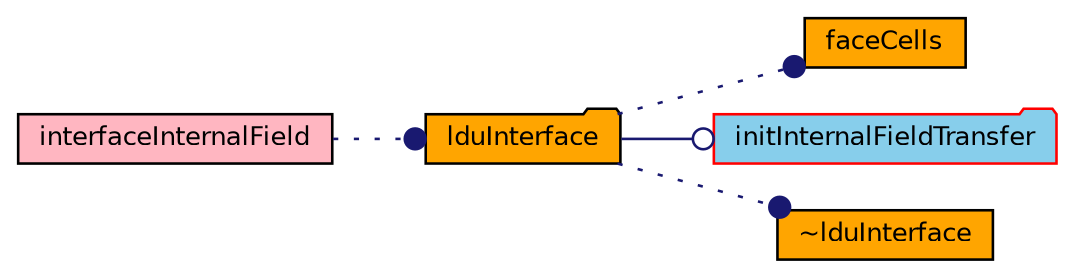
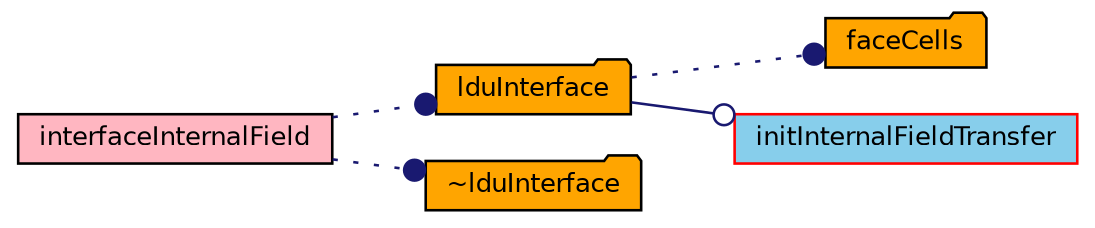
node "faceCells": shape box -> folder
node "initInternalFieldTransfer": shape folder -> box
edge "lduInterface" -> "~lduInterface": now "interfaceInternalField" -> "~lduInterface"
node "~lduInterface": shape box -> folder
